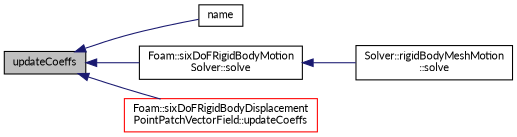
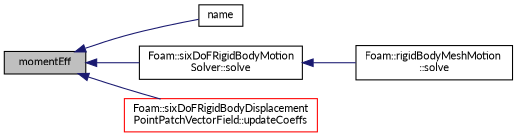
node "updateCoeffs": label "updateCoeffs" -> "momentEff"
node "Solver::rigidBodyMeshMotion ::solve": label "Solver::rigidBodyMeshMotion ::solve" -> "Foam::rigidBodyMeshMotion ::solve"
